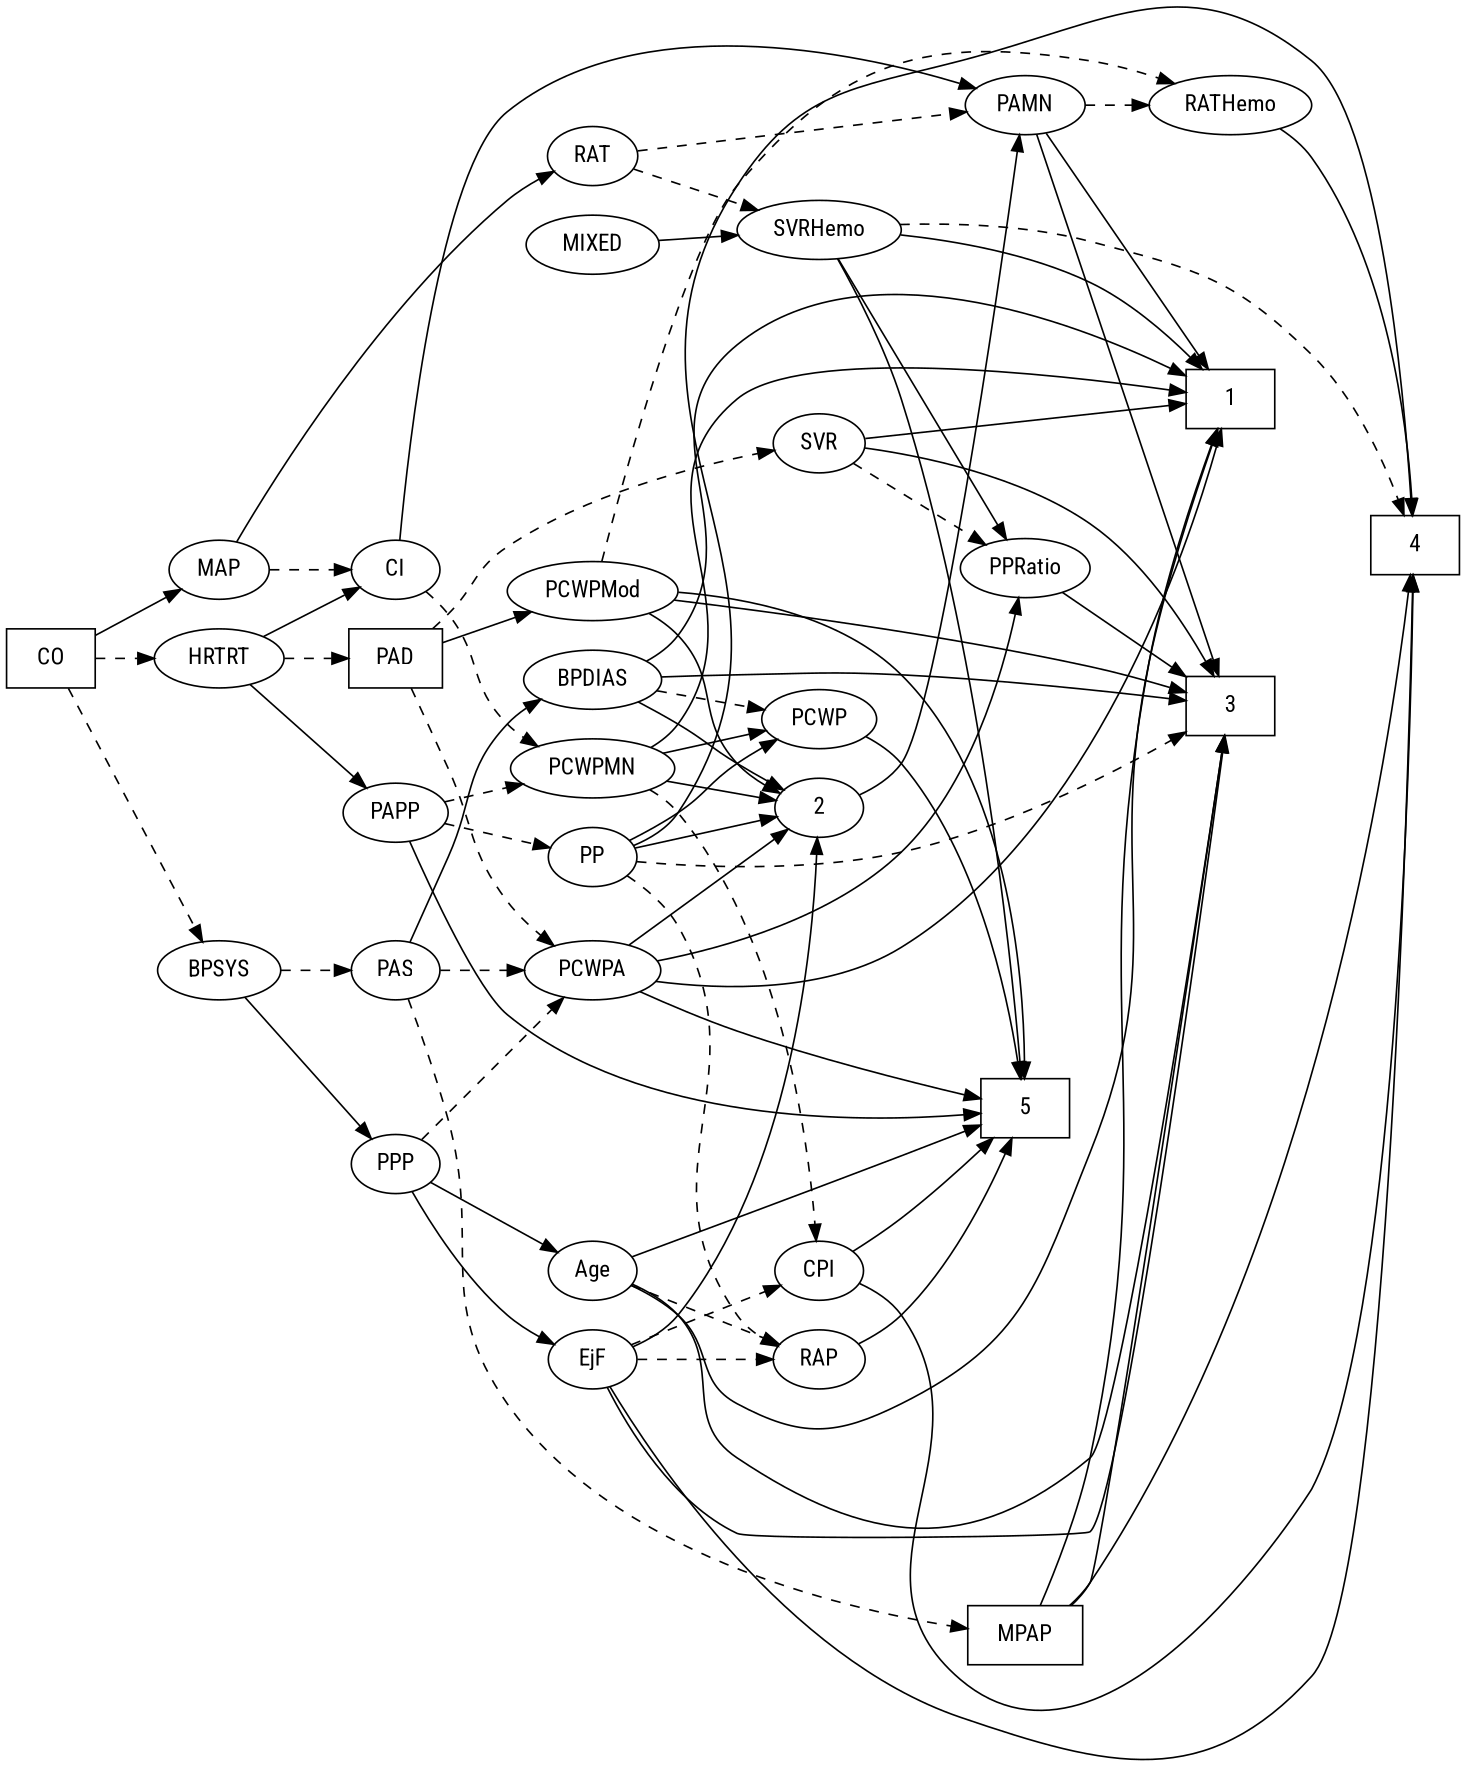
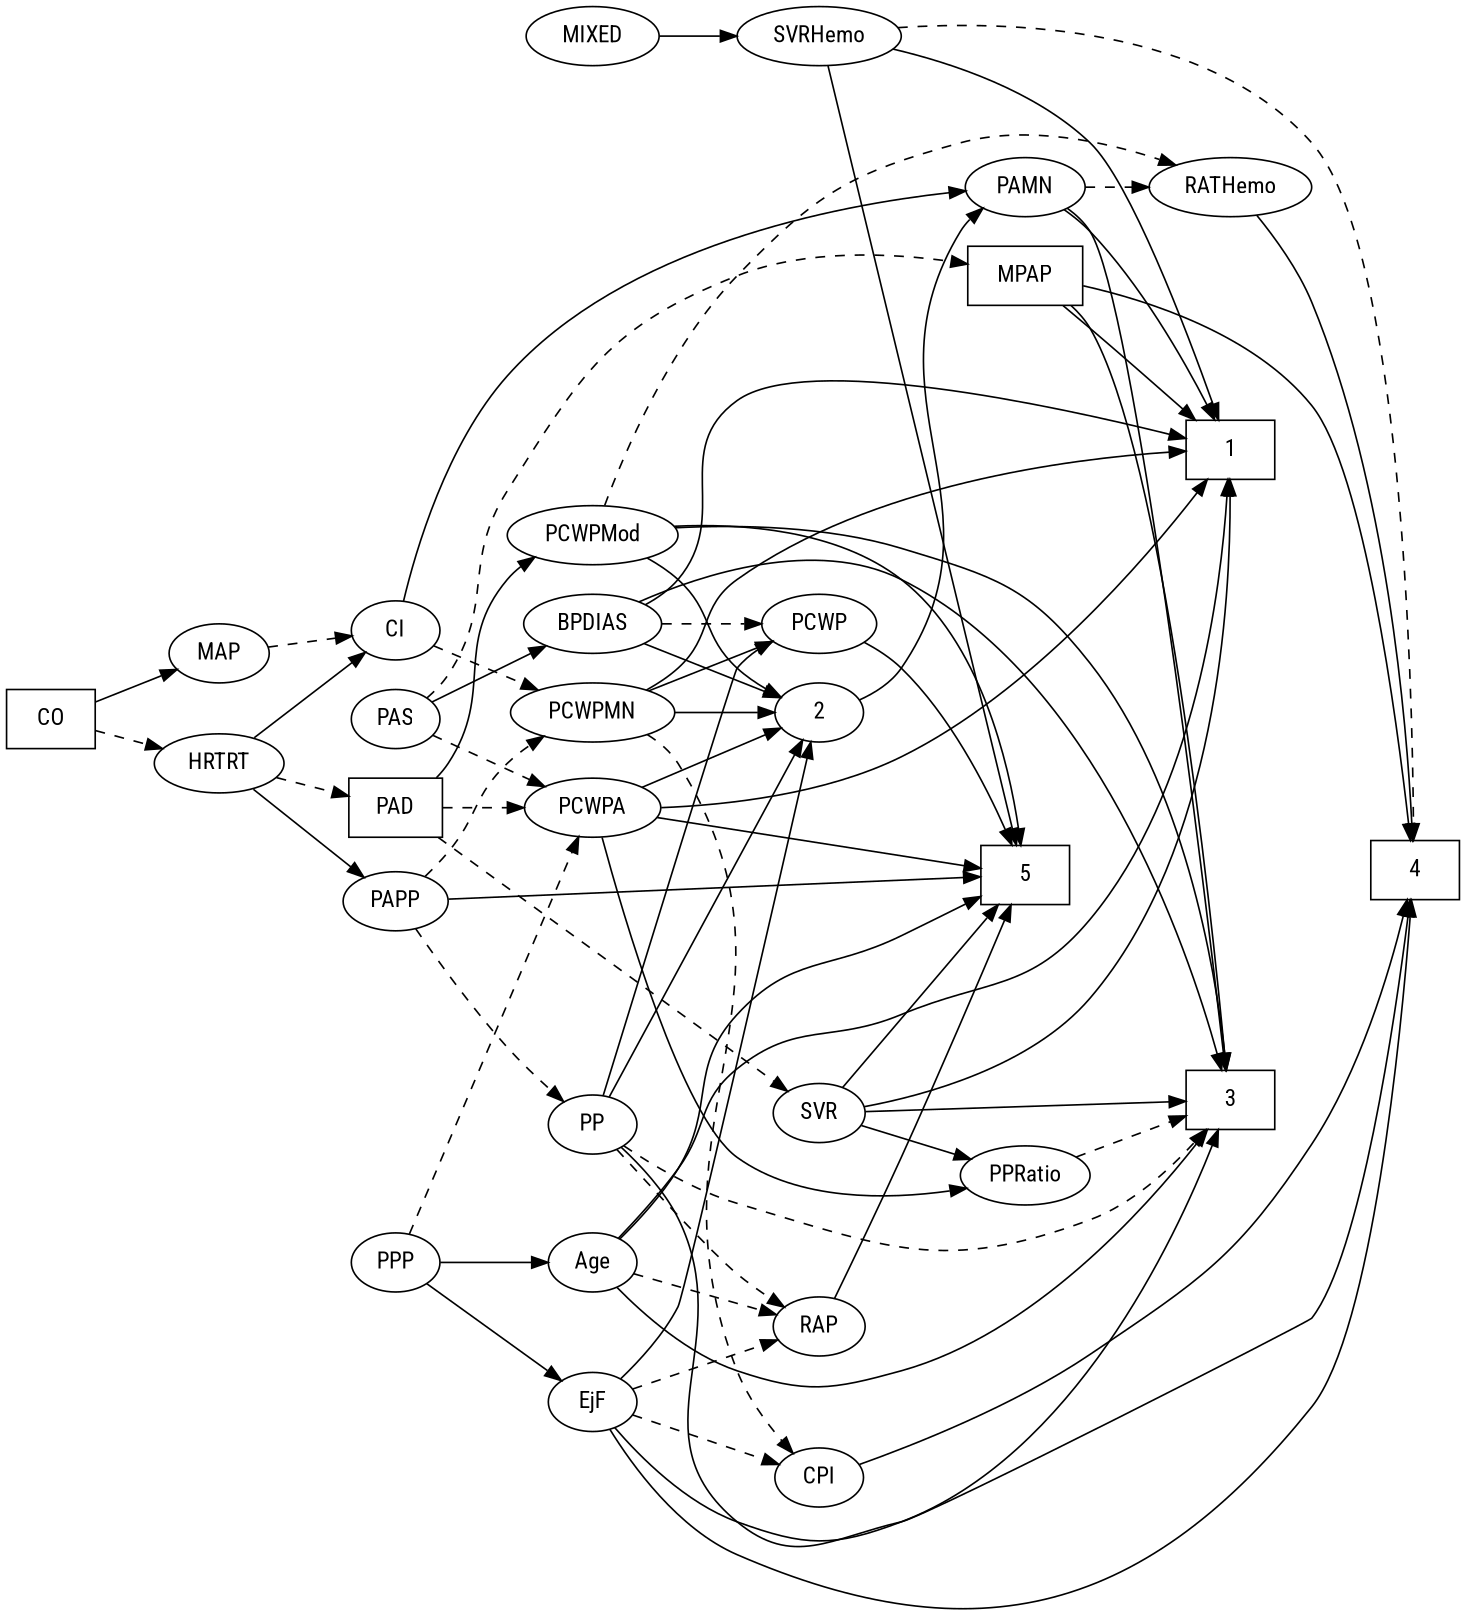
node "RAT": removed
edge "SVRHemo" -> "PPRatio": removed
edge "SVR" -> "PPRatio": style dashed -> solid
edge "PPRatio" -> "3": style solid -> dashed
node "BPSYS": removed
edge "CPI" -> "5": now "SVR" -> "5"
